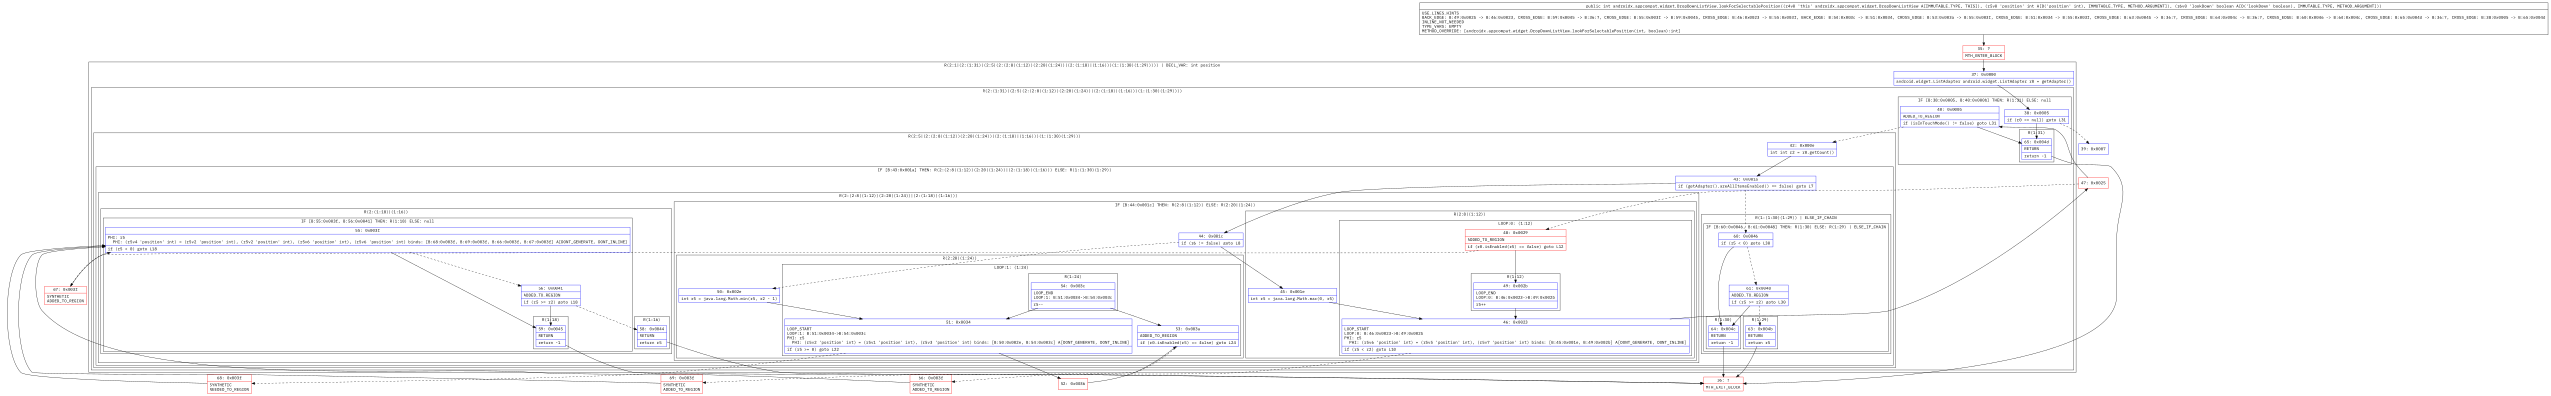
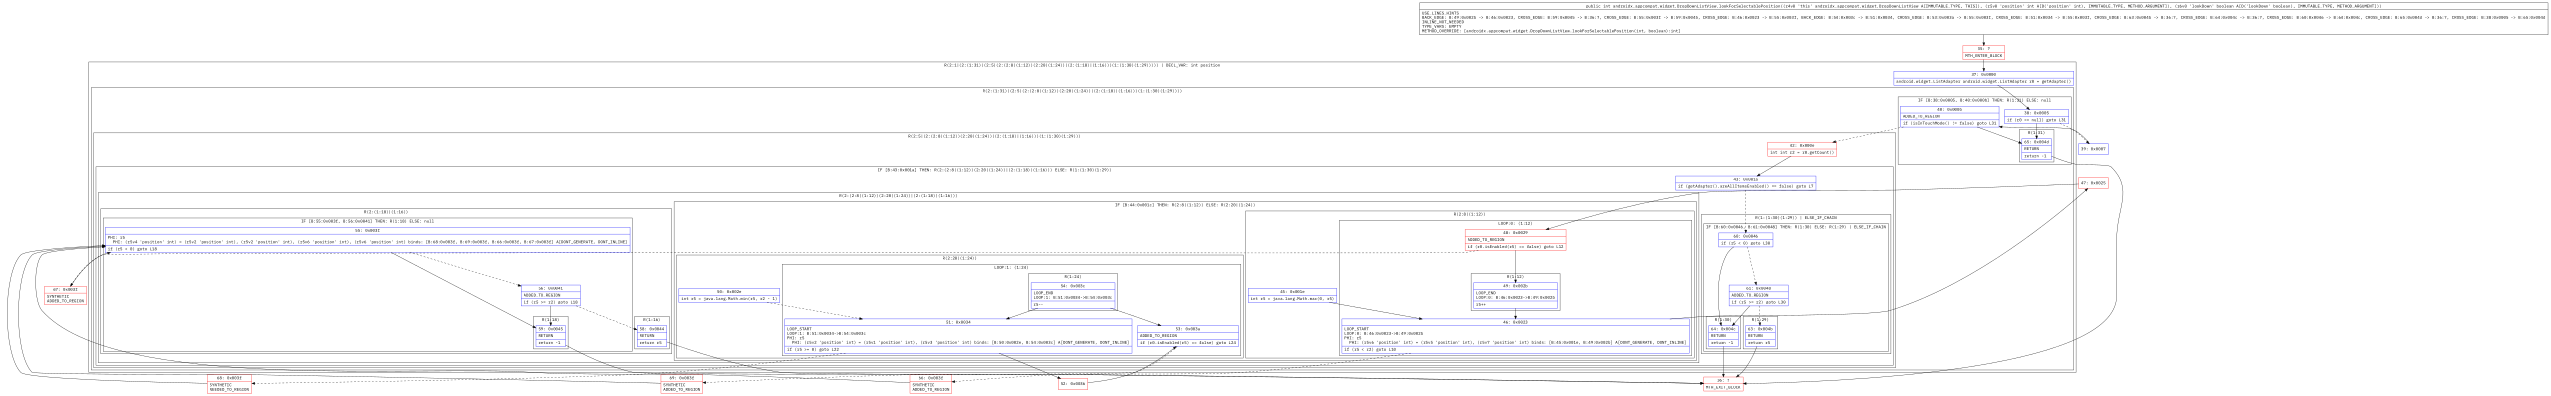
edge "47: 0x0025" -> "40: 0x000b": now "39: 0x0007" -> "40: 0x000b"
node "42: 0x000e": color blue -> red
edge "47: 0x0025" -> "48: 0x0029": style dashed -> solid
node "44: 0x001c": removed
edge "50: 0x002e" -> "51: 0x0034": style solid -> dashed
